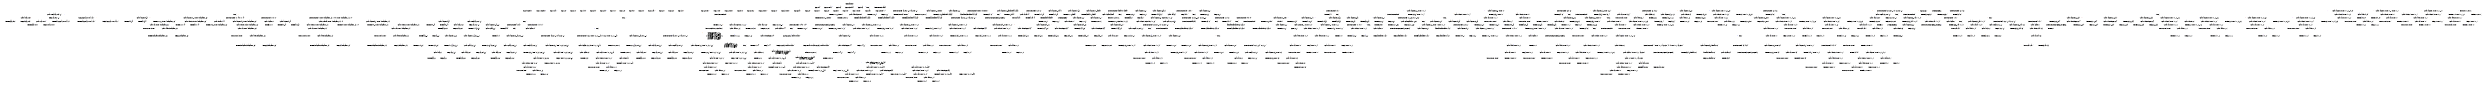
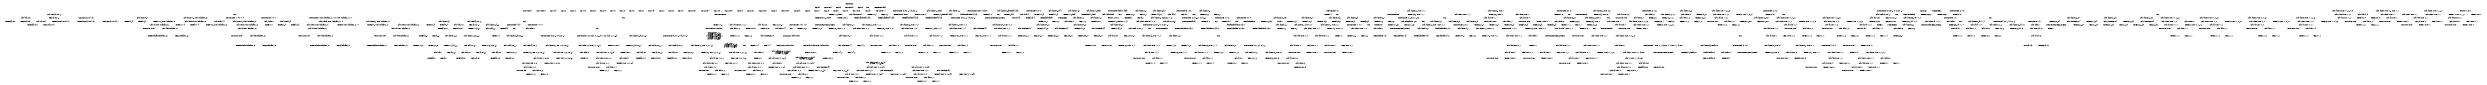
node "(LOCAL,v25: _DWORD *)": added
